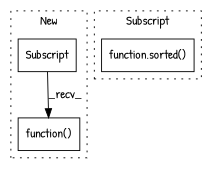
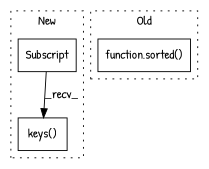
cluster "Subscript": label "Subscript" -> "Old"
node "function()": label "function()" -> "keys()"
